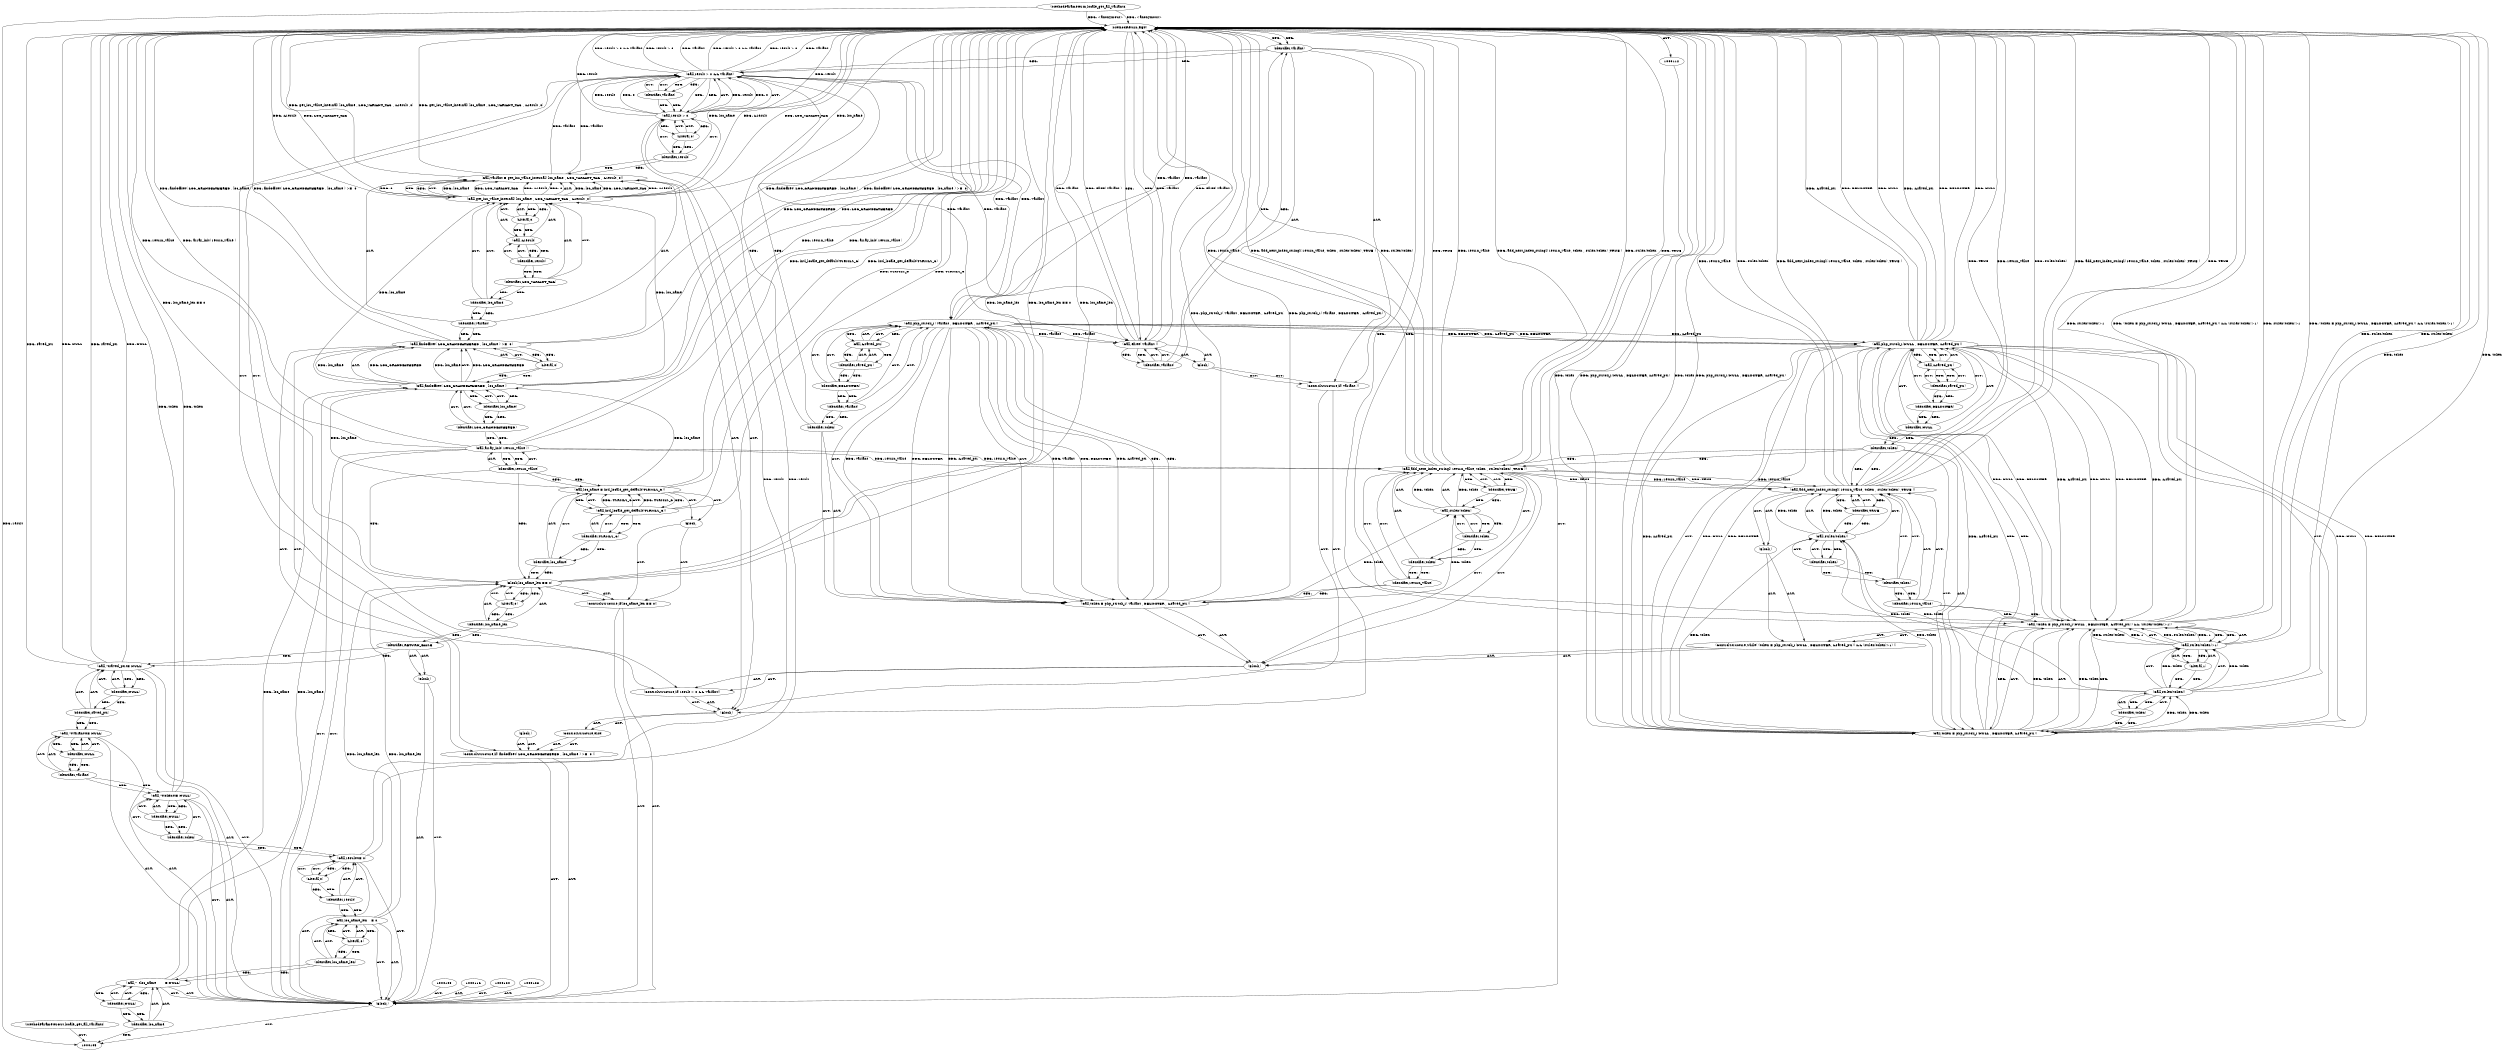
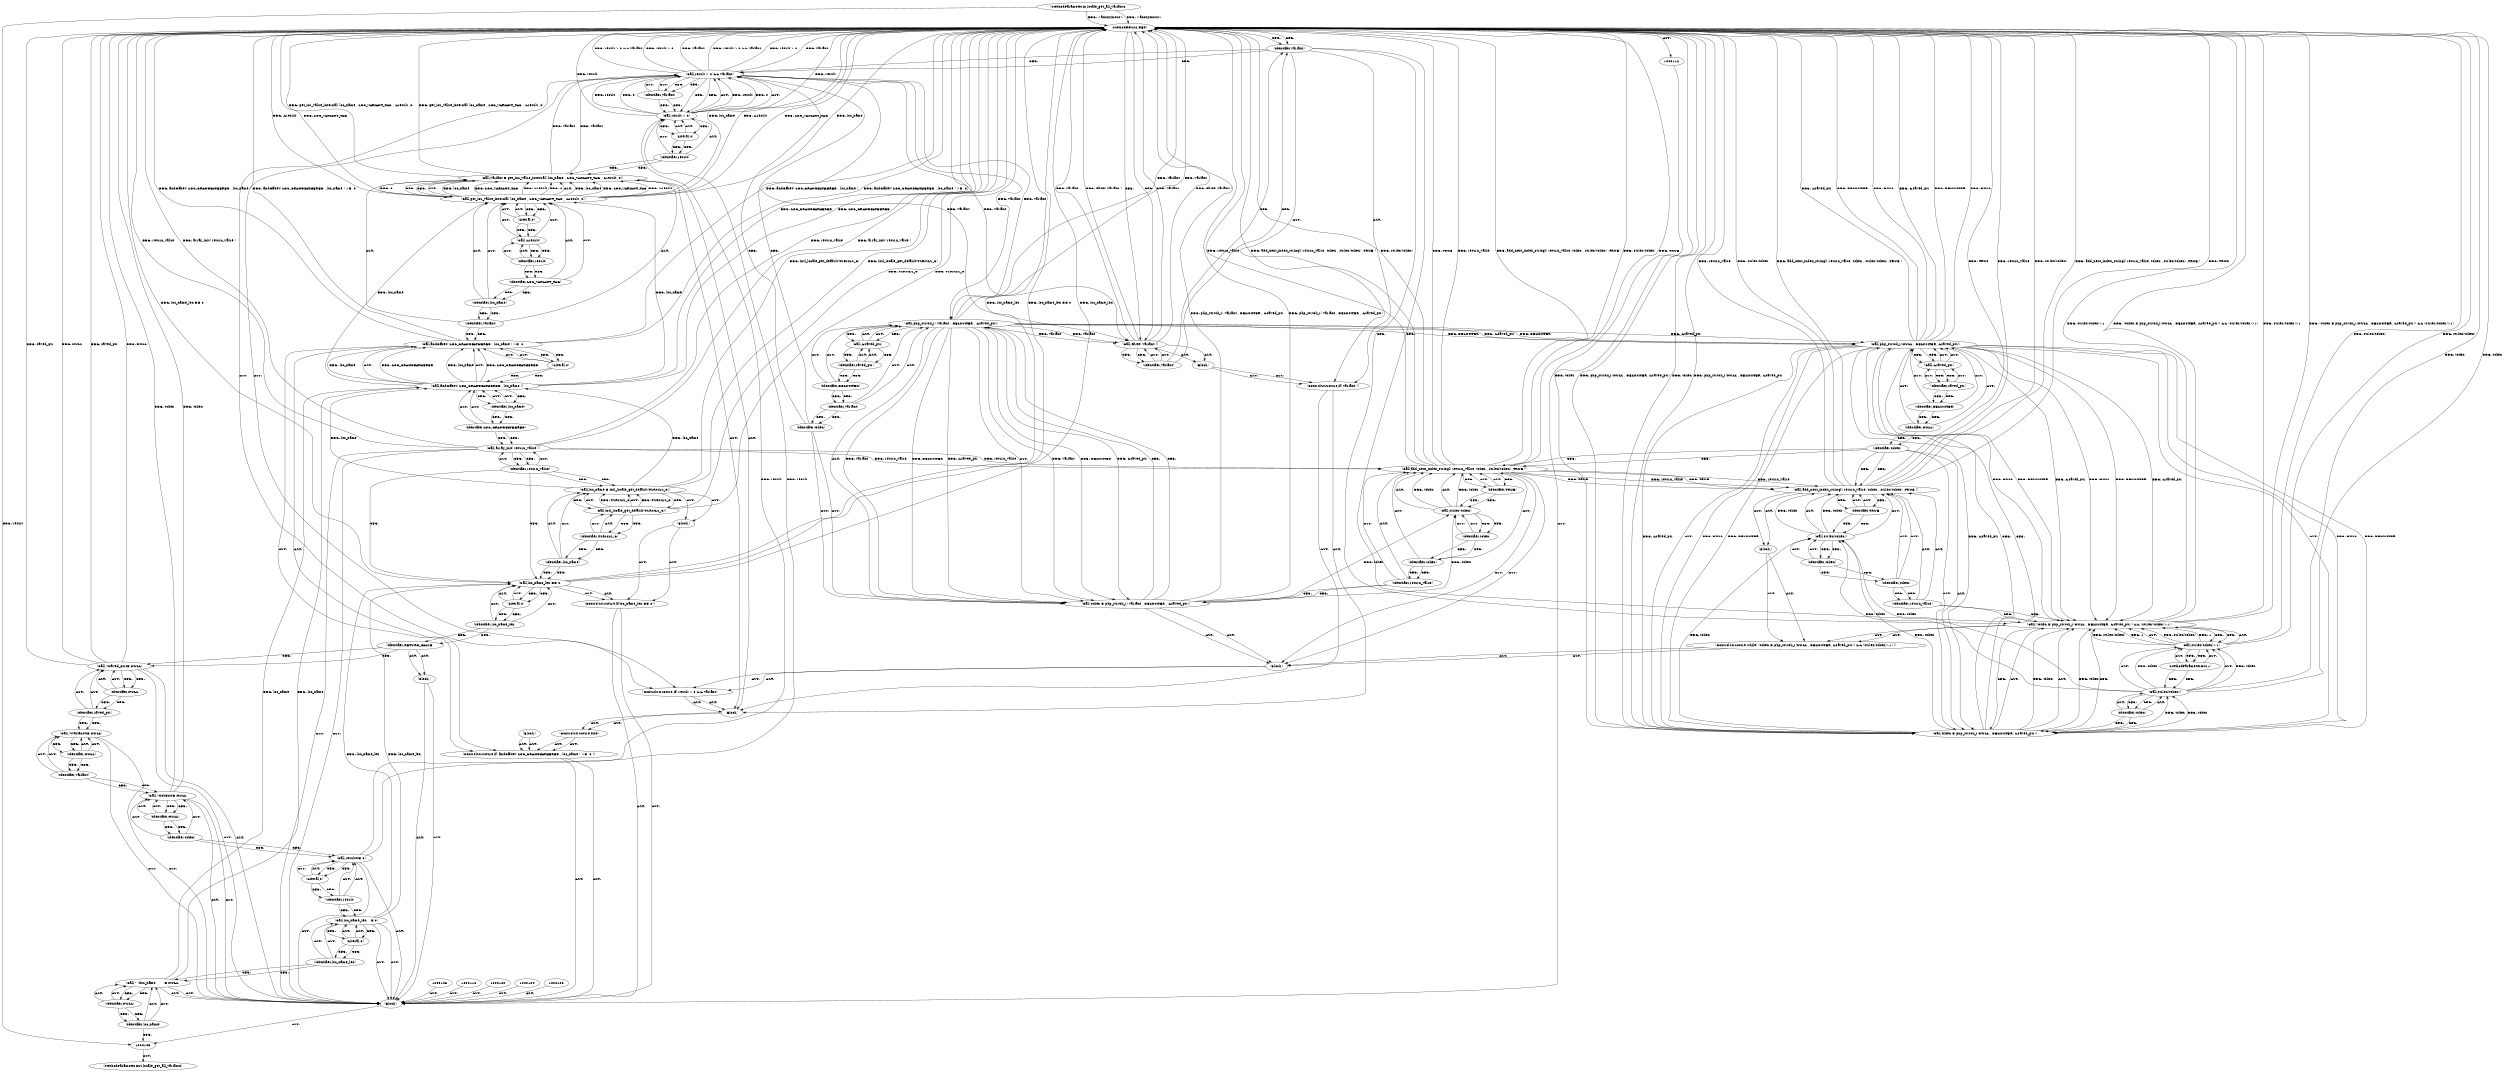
node "(Block,loc_name_len == 0)": label "(Block,loc_name_len == 0)" -> "(Call,loc_name_len == 0)"
node "(Literal,1)": label "(Literal,1)" -> "(MethodParameterOut,1)"
node "1000124": added
edge "(MethodParameterOut,locale_get_all_variants)" -> "1000105": reversed
